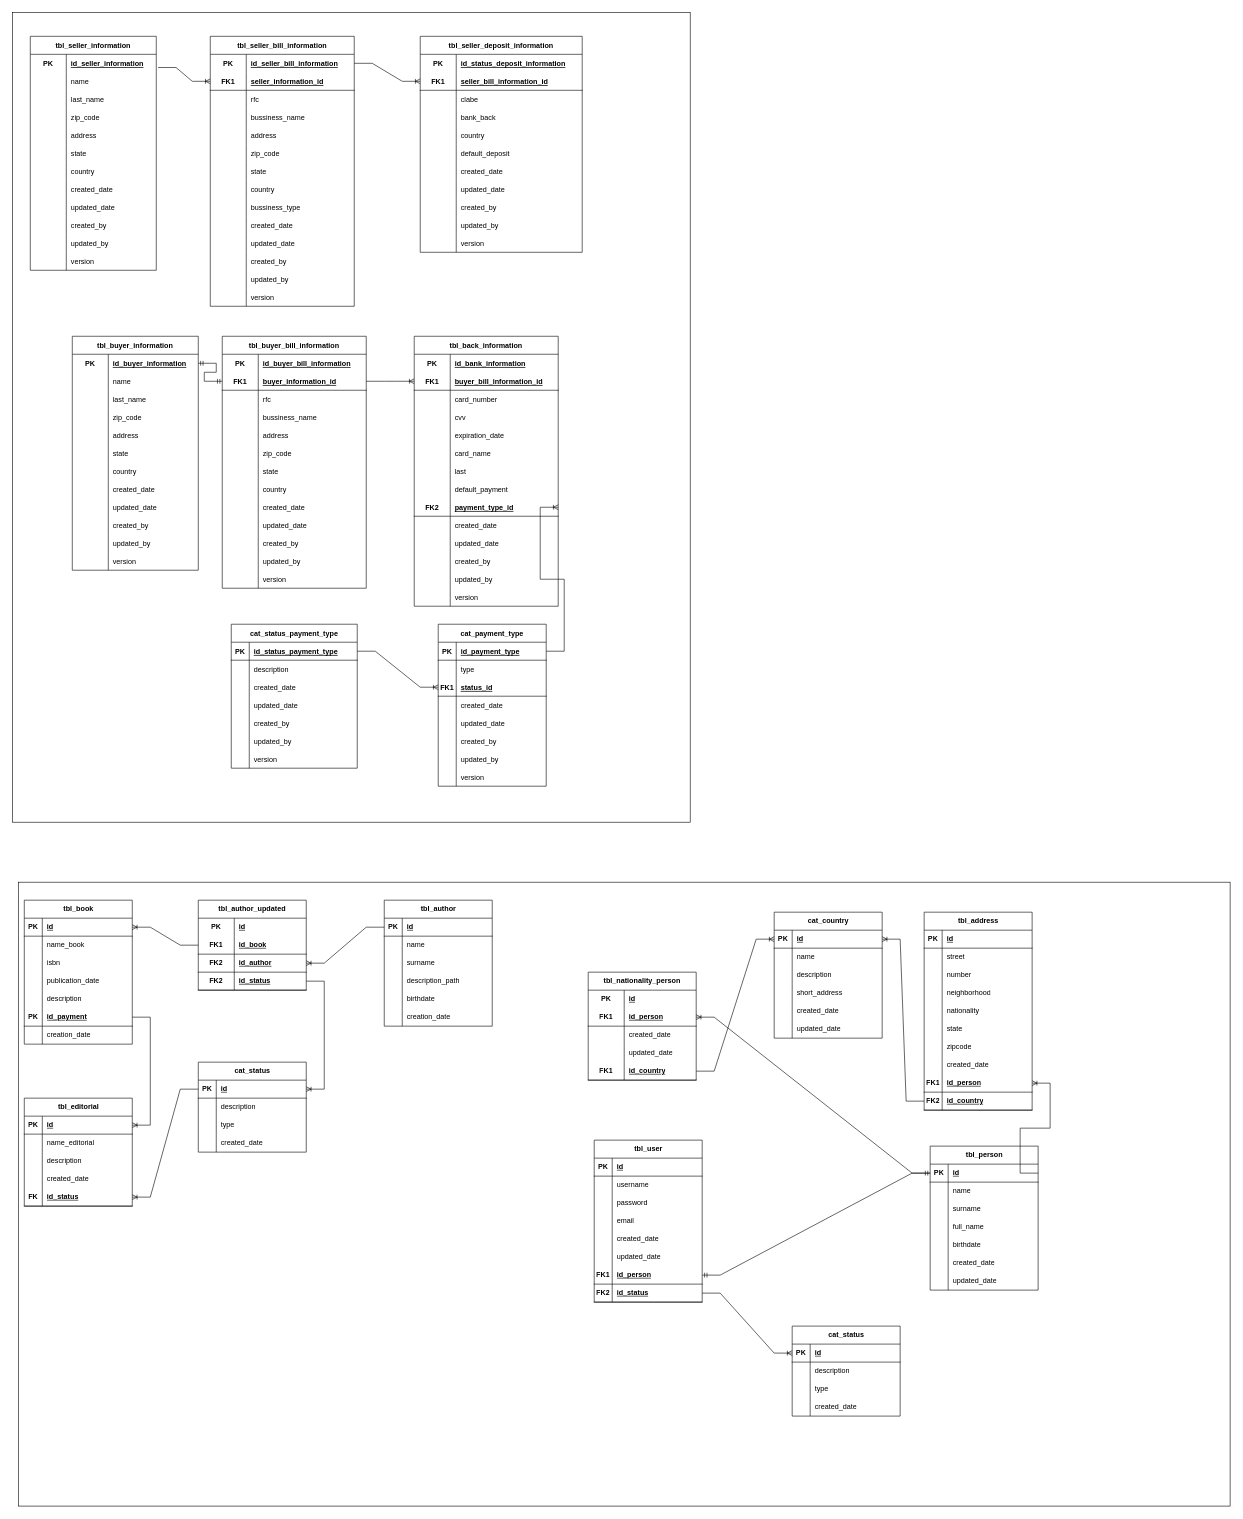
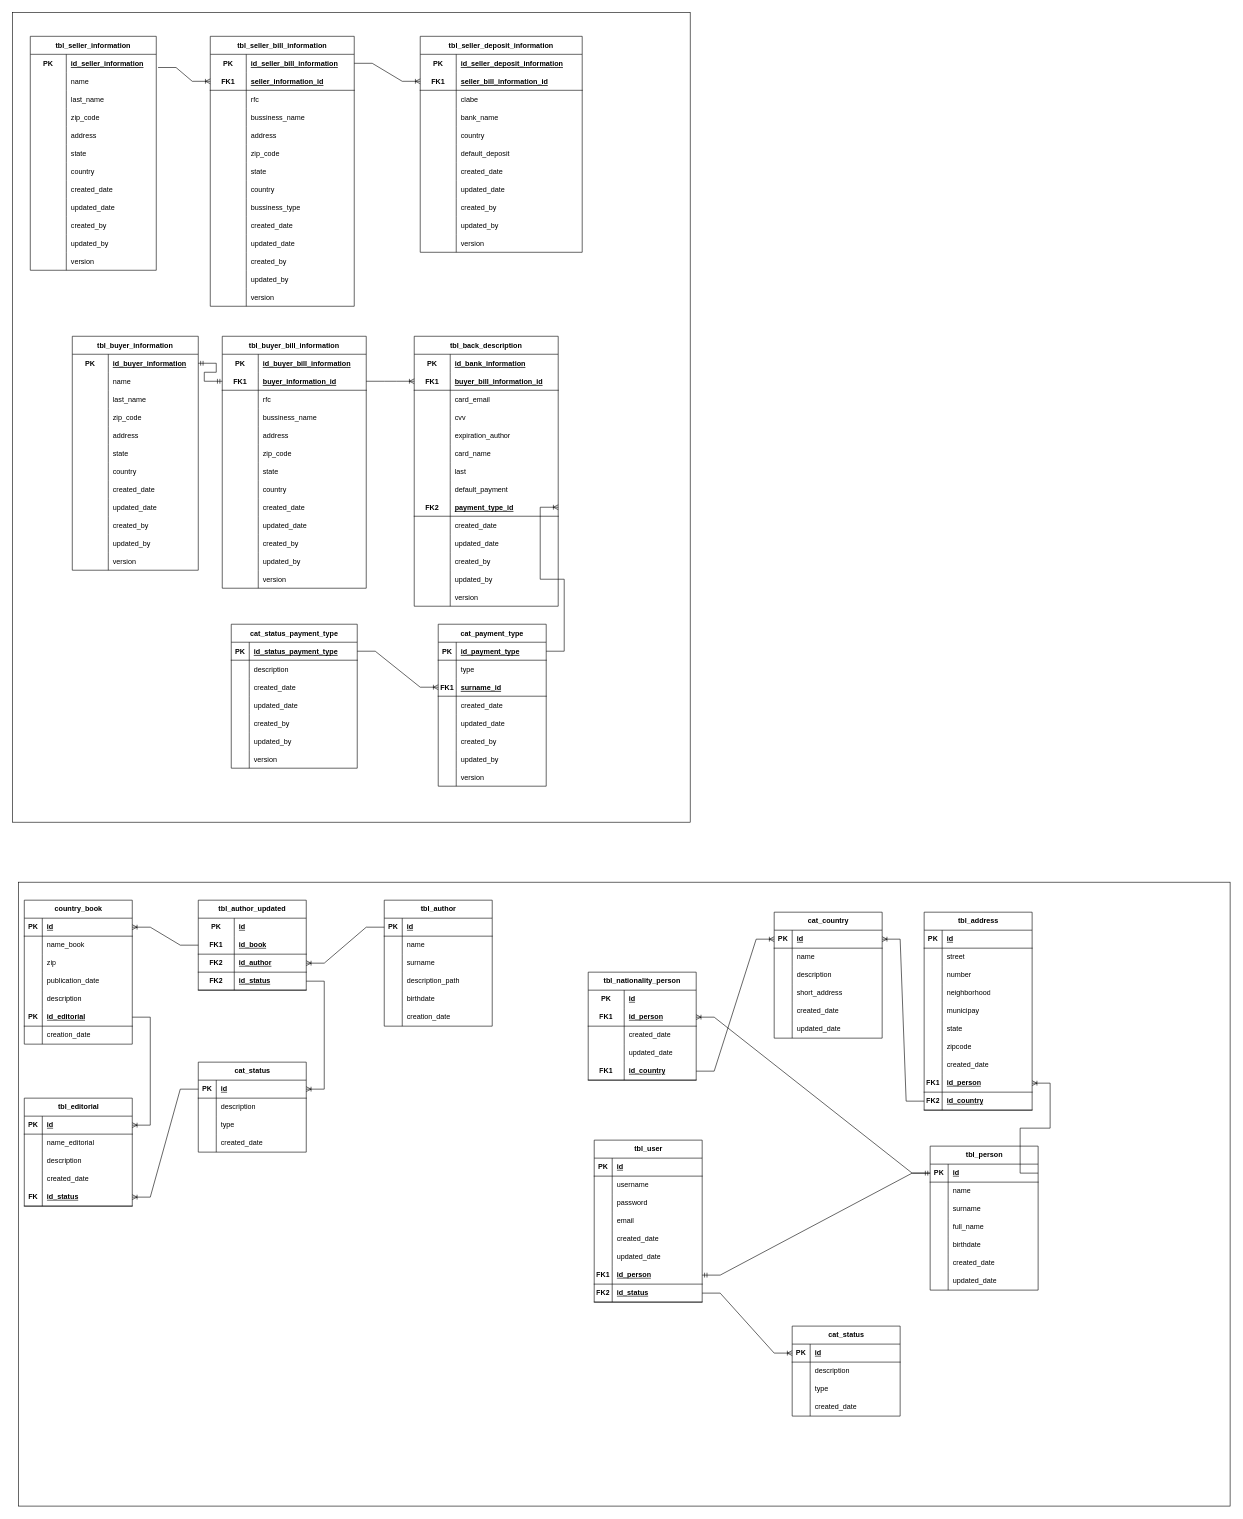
node "id_status_deposit_information": label "id_status_deposit_information" -> "id_seller_deposit_information"
node "bank_back": label "bank_back" -> "bank_name"
node "tbl_back_information": label "tbl_back_information" -> "tbl_back_description"
node "card_number": label "card_number" -> "card_email"
node "expiration_date": label "expiration_date" -> "expiration_author"
node "status_id": label "status_id" -> "surname_id"
node "tbl_book": label "tbl_book" -> "country_book"
node "isbn": label "isbn" -> "zip"
node "nationality": label "nationality" -> "municipay"
node "id_payment": label "id_payment" -> "id_editorial"
